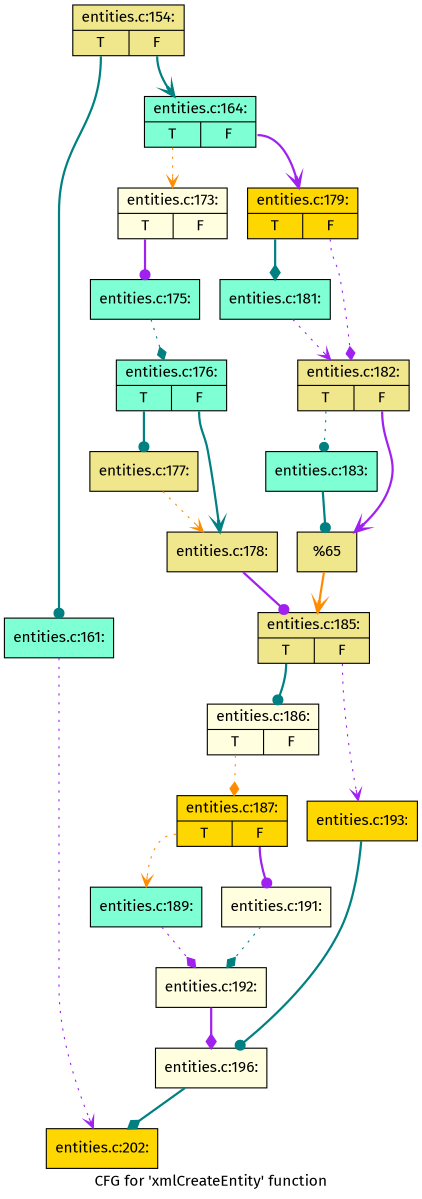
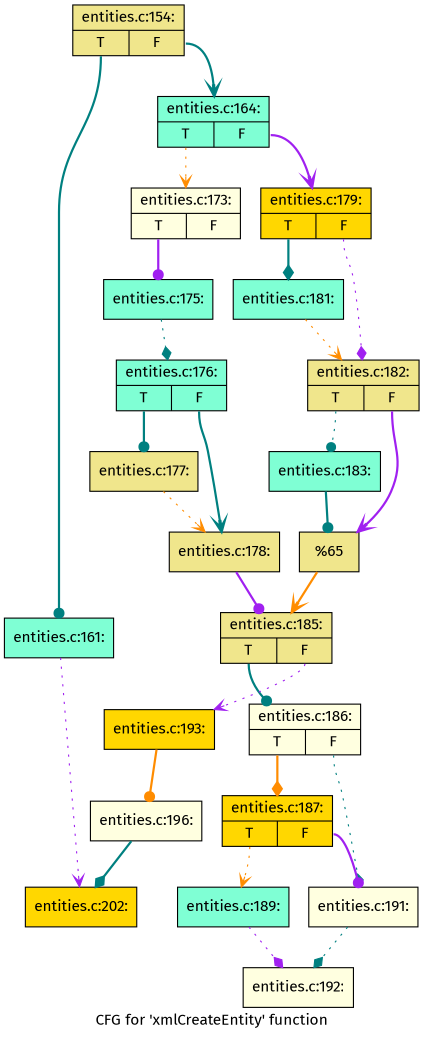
edge "entities.c:181:" -> "entities.c:182:": color purple -> darkorange
edge "entities.c:186:" -> "entities.c:187:": style dotted -> bold
edge "entities.c:186:" -> "entities.c:191:": added
edge "entities.c:193:" -> "entities.c:196:": color teal -> darkorange
edge "entities.c:192:" -> "entities.c:196:": removed
